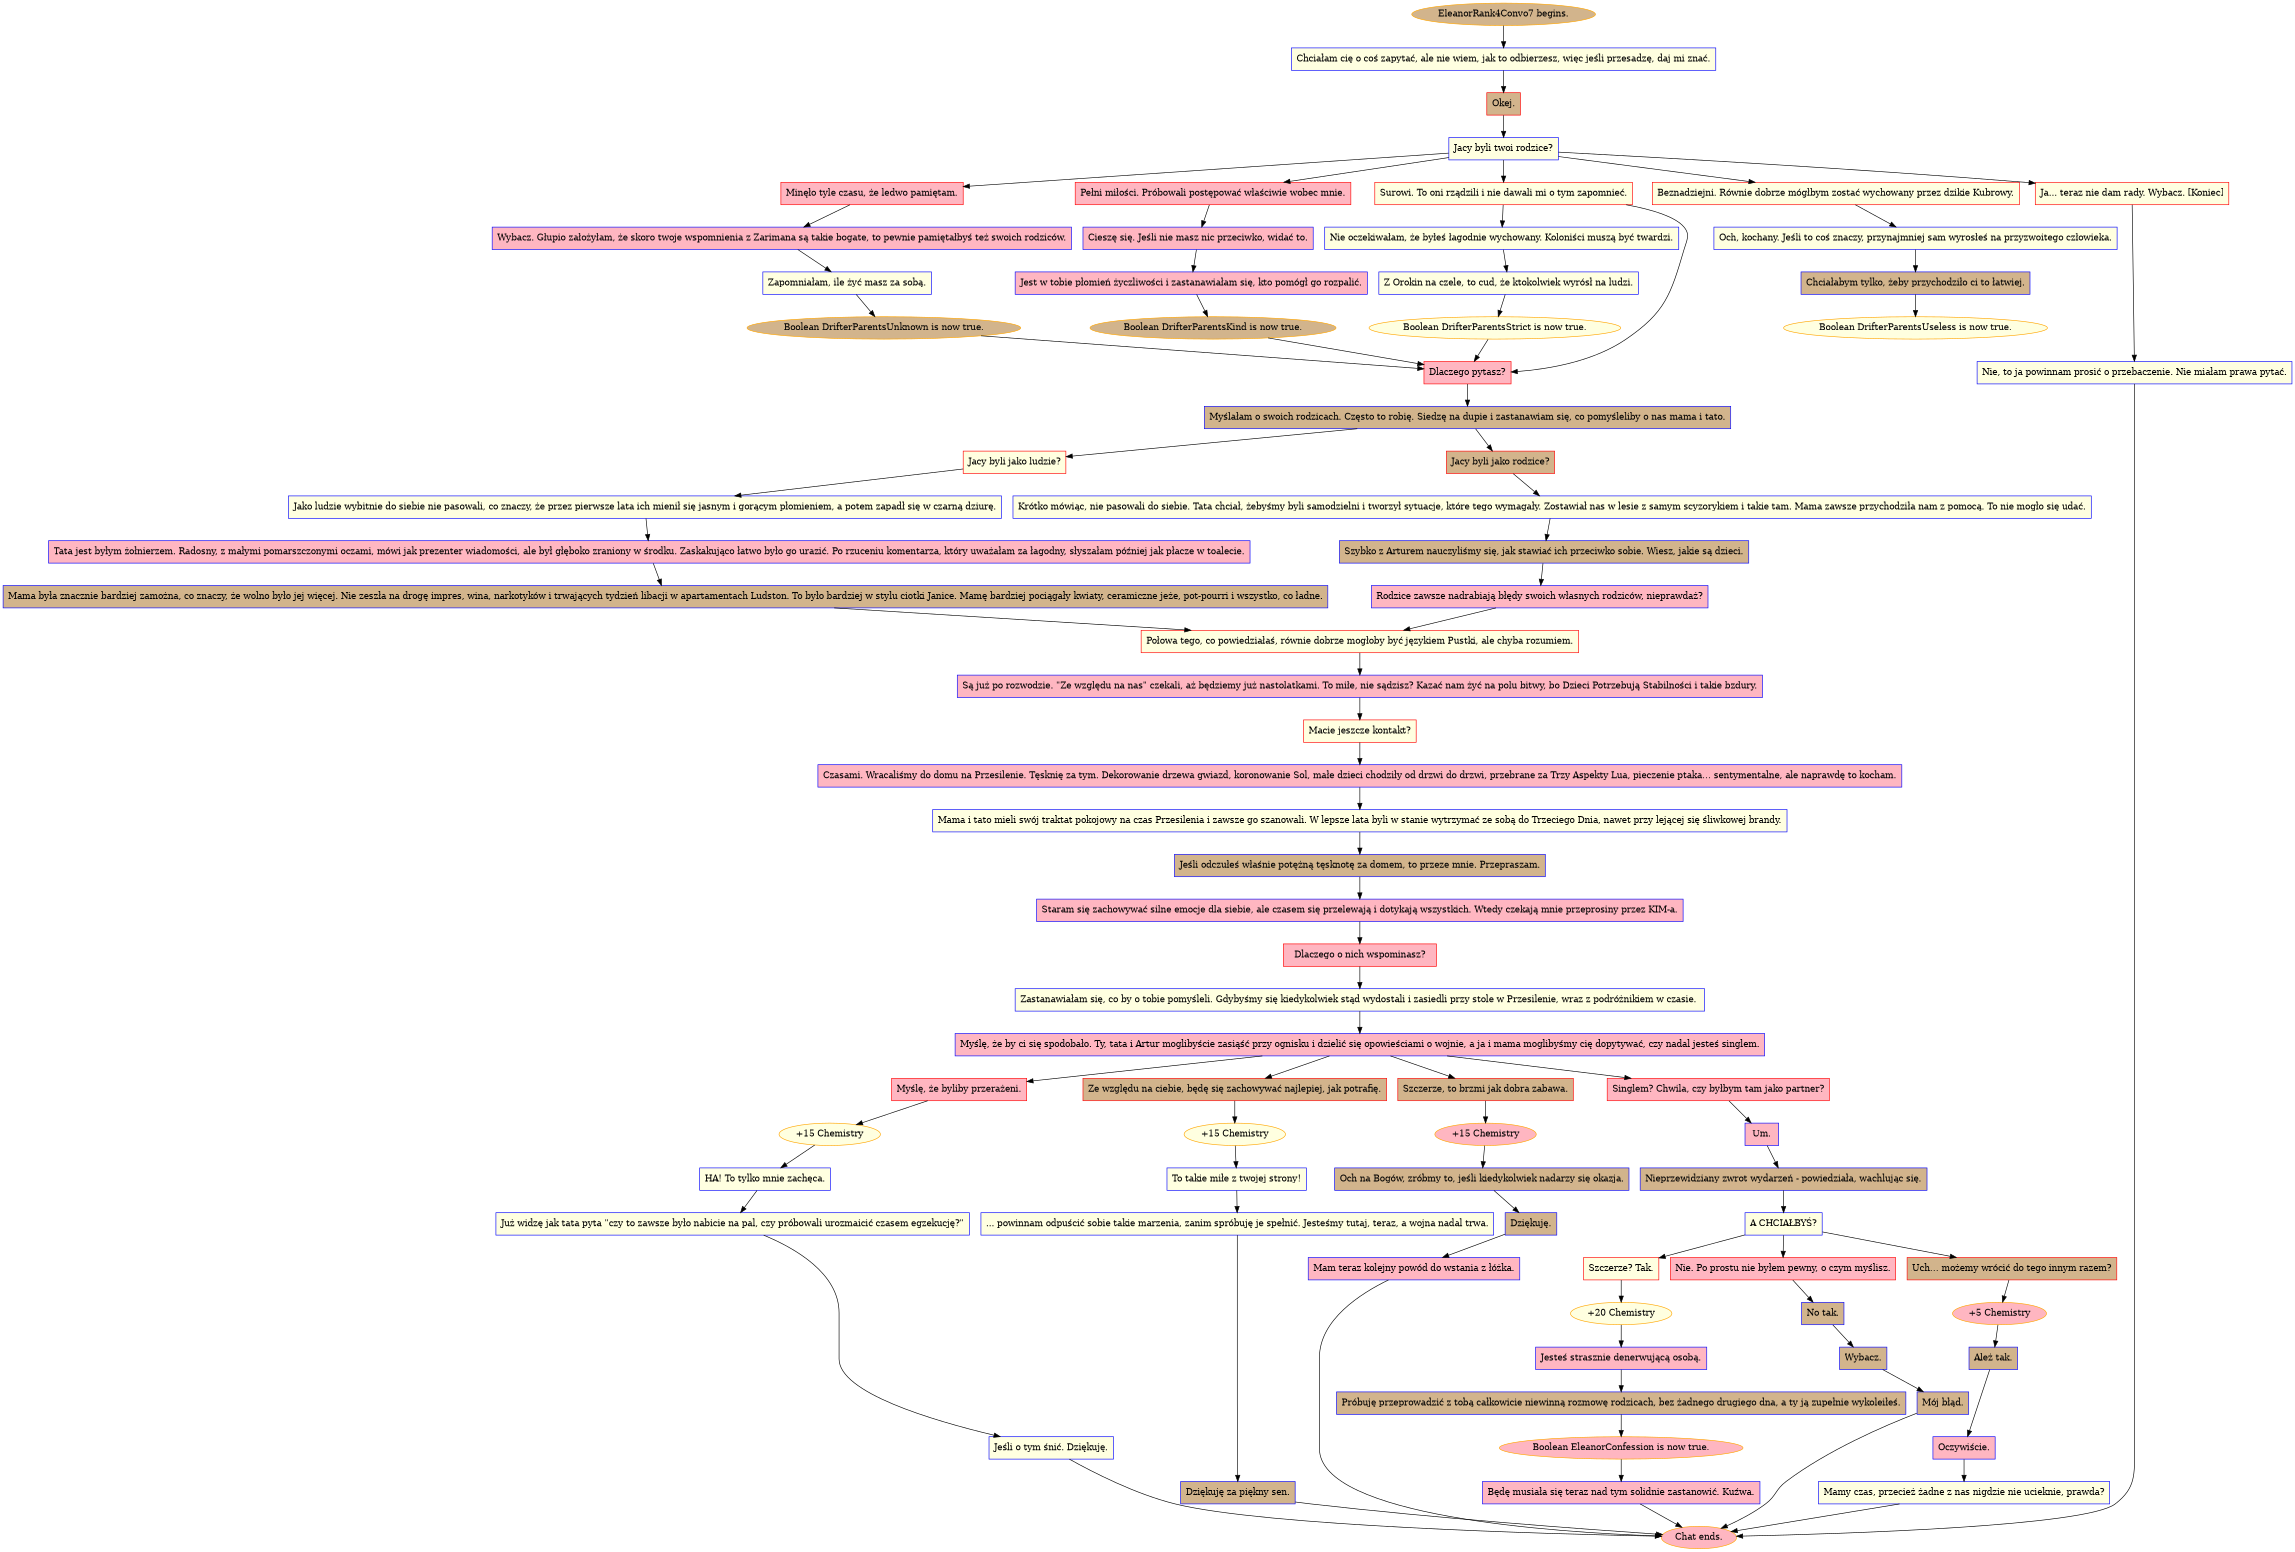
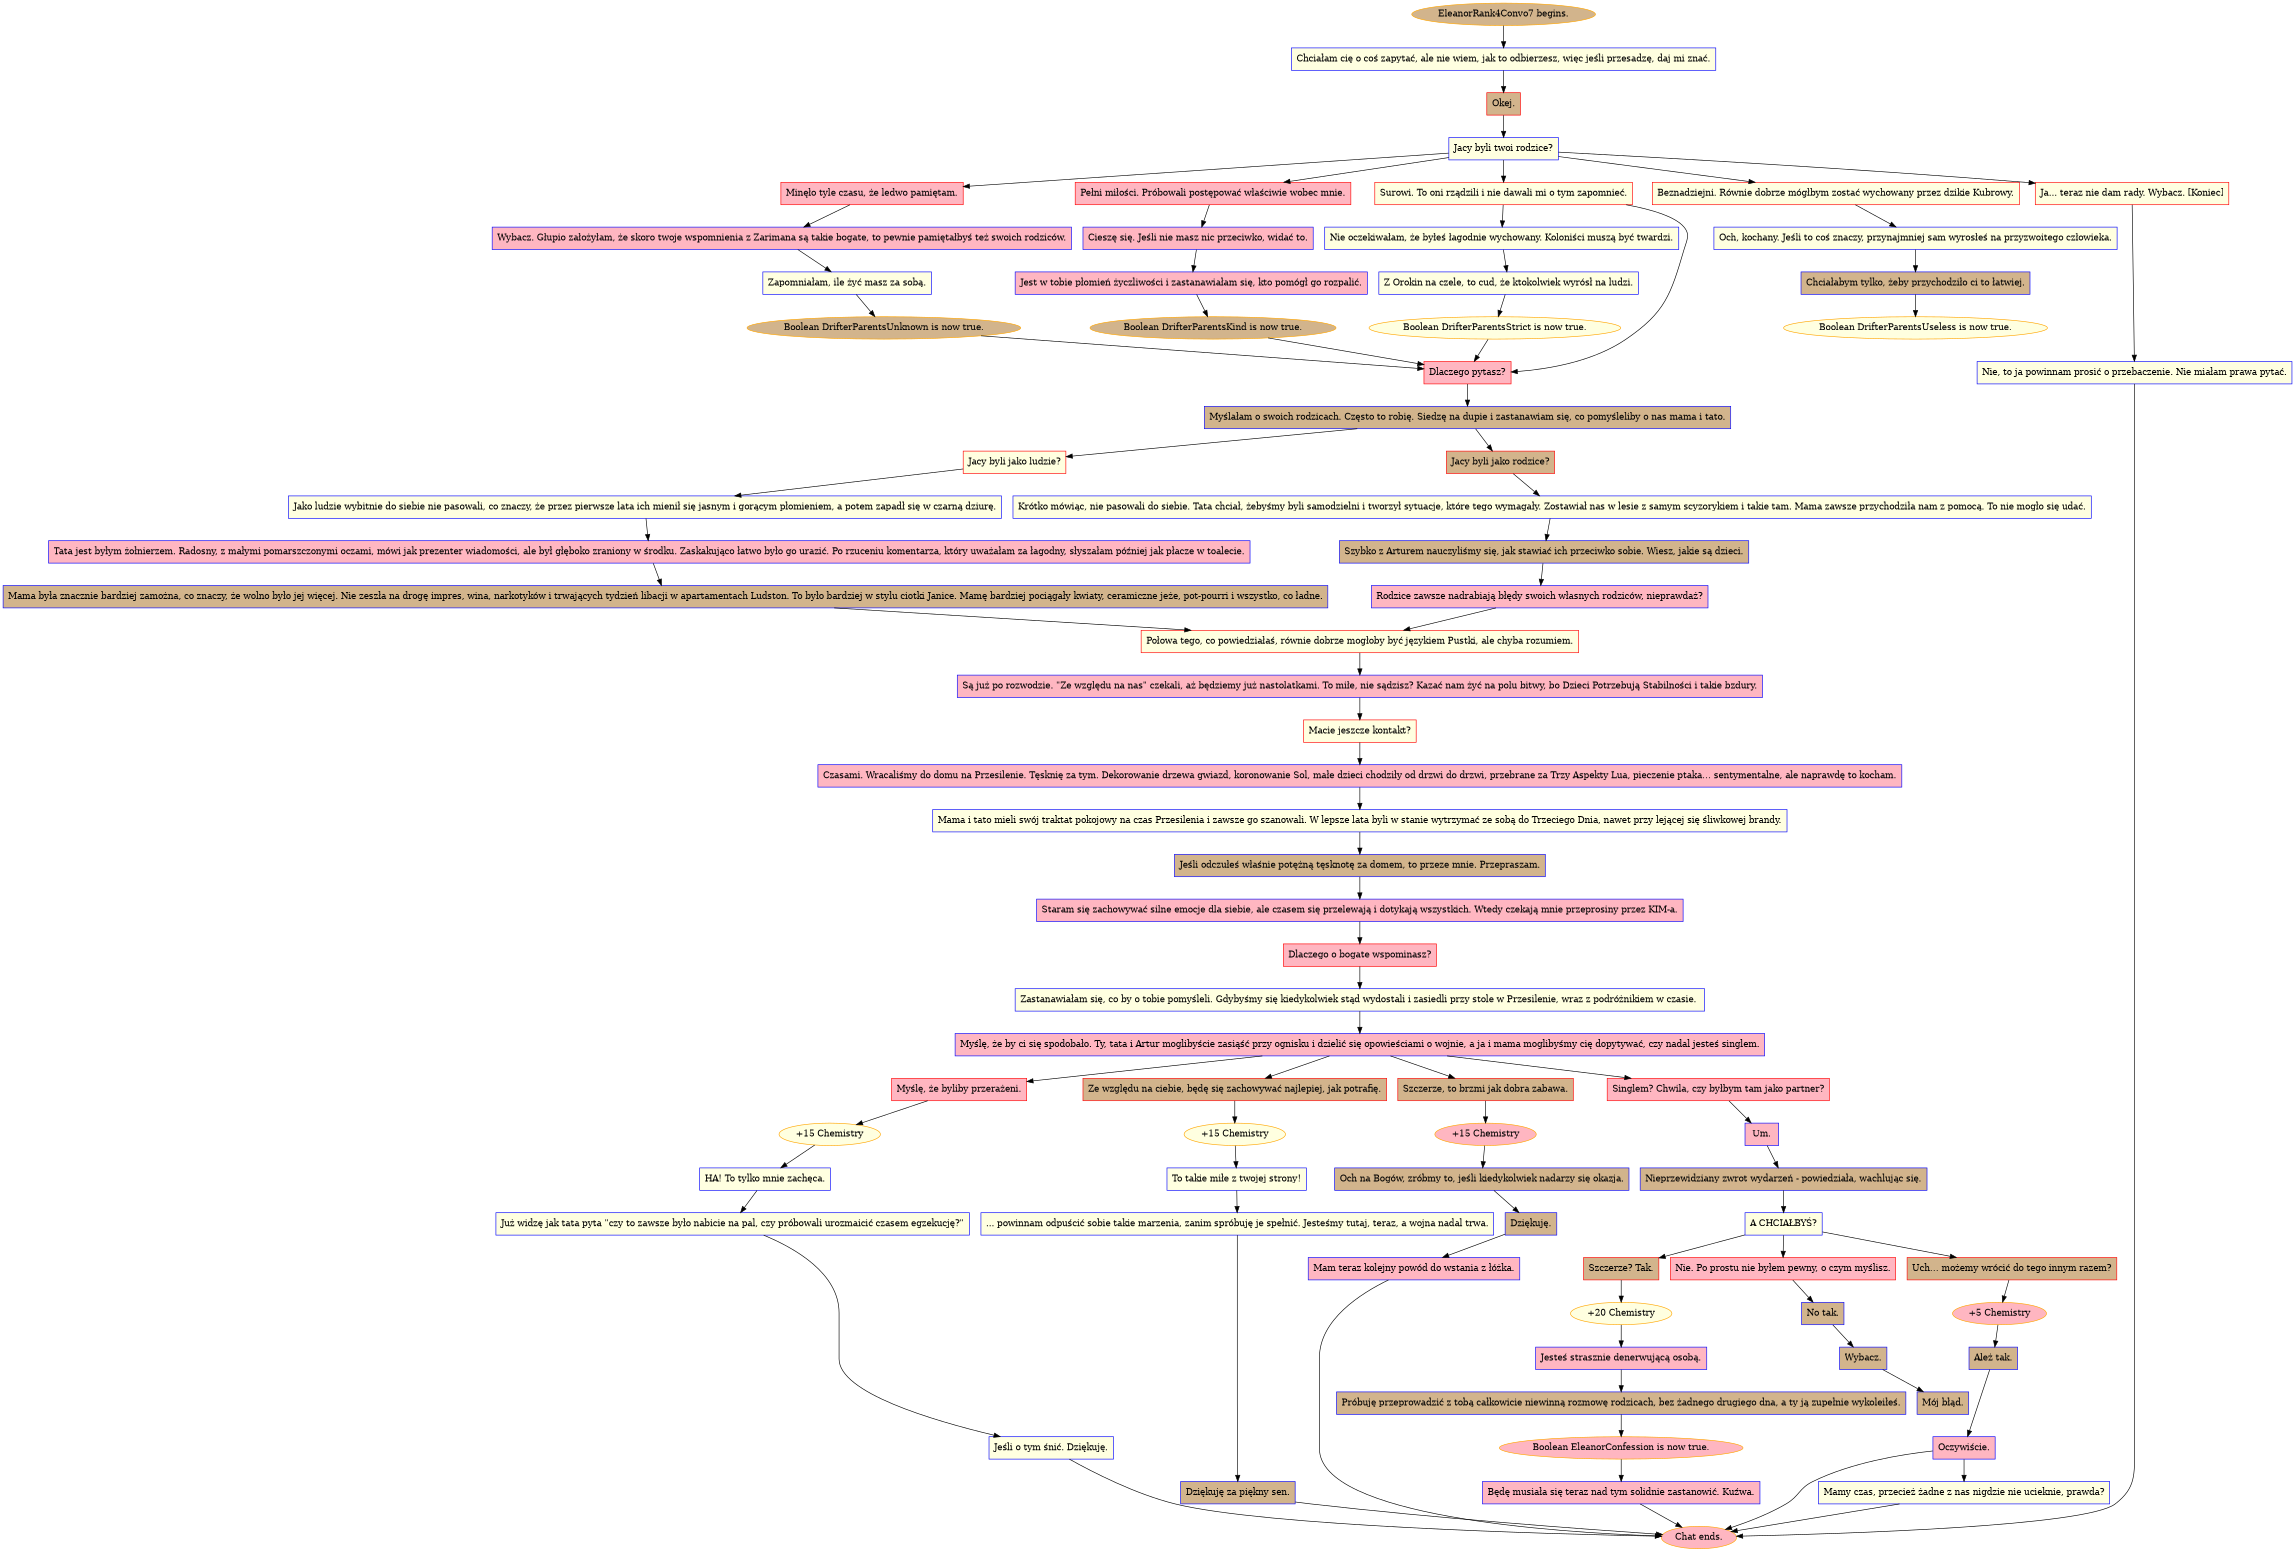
node "Dlaczego o nich wspominasz?": label "Dlaczego o nich wspominasz?" -> "Dlaczego o bogate wspominasz?"
node "Szczerze? Tak.": fillcolor lightyellow -> tan
edge "Mój błąd." -> "Chat ends.": now "Oczywiście." -> "Chat ends."
